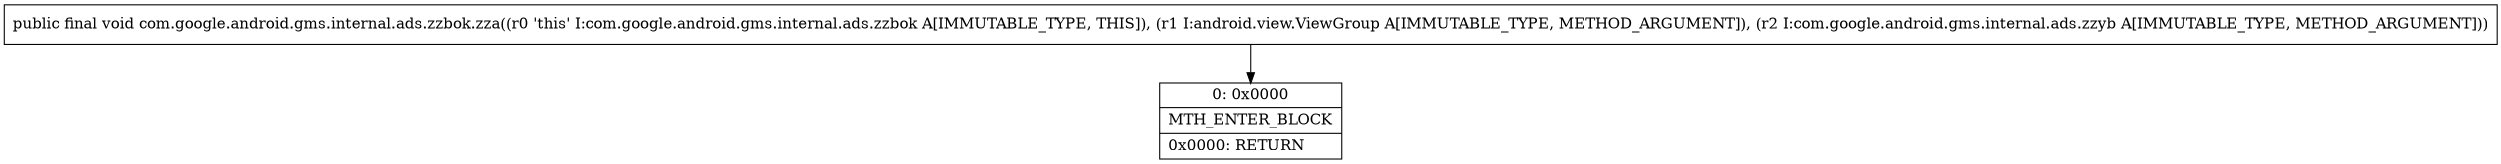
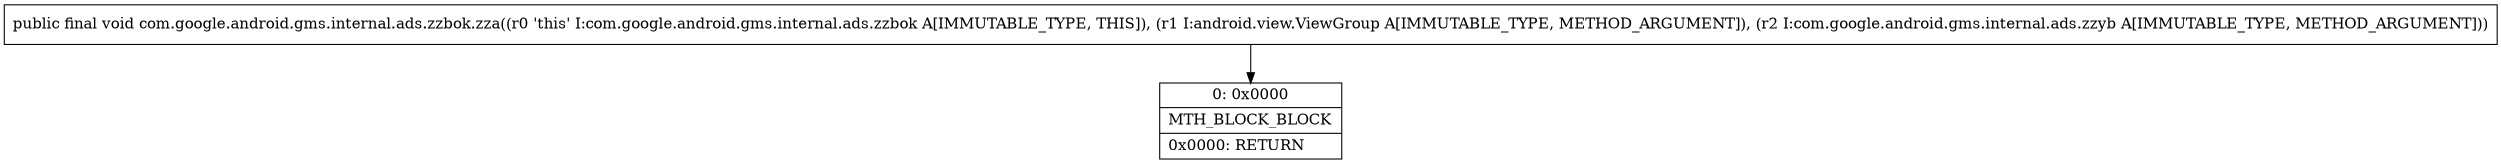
node "0: 0x0000": text "MTH_ENTER_BLOCK" -> "MTH_BLOCK_BLOCK"
